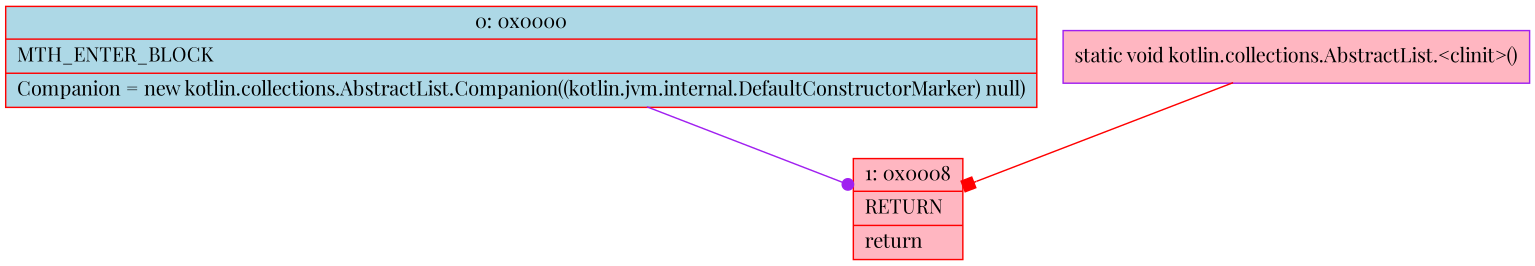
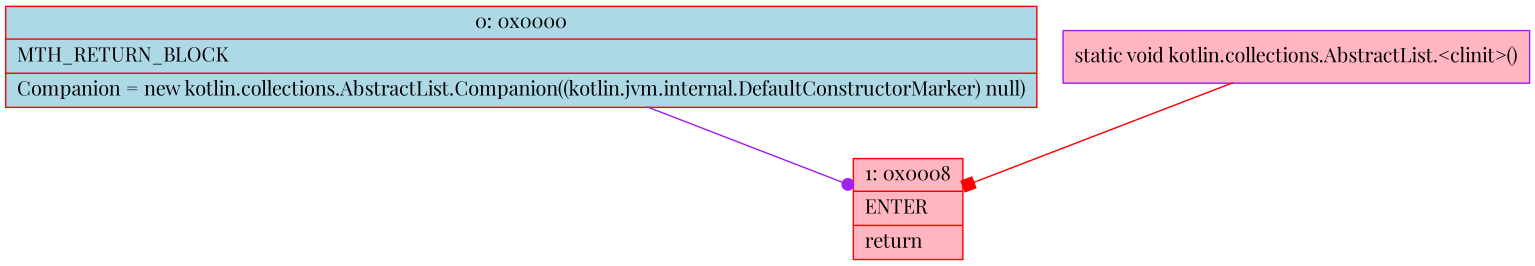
node "0: 0x0000": text "MTH_ENTER_BLOCK" -> "MTH_RETURN_BLOCK"
node "1: 0x0008": text "RETURN" -> "ENTER"
